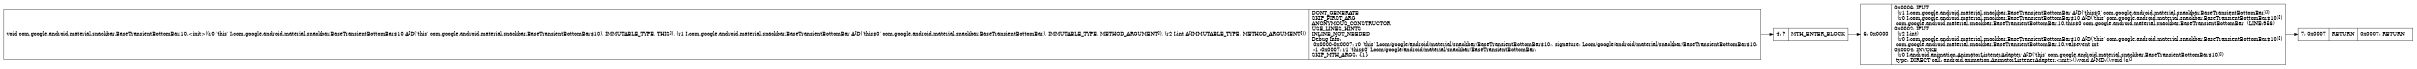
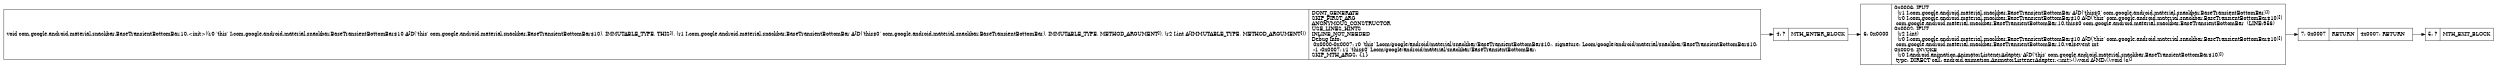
node "7: 0x0007": text "0x0007: RETURN" -> "4x0007: RETURN"
node "5: ?": added
